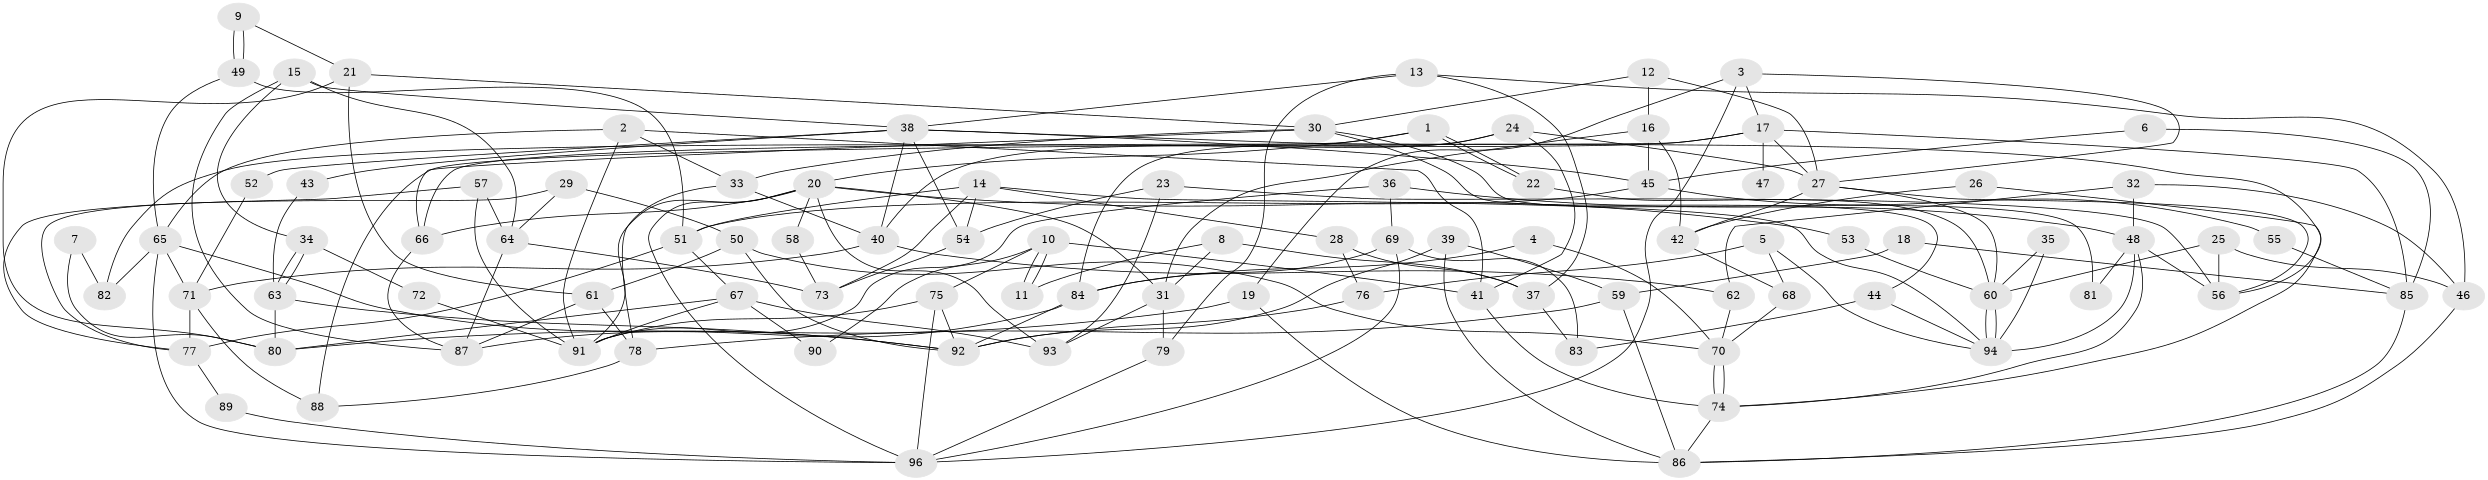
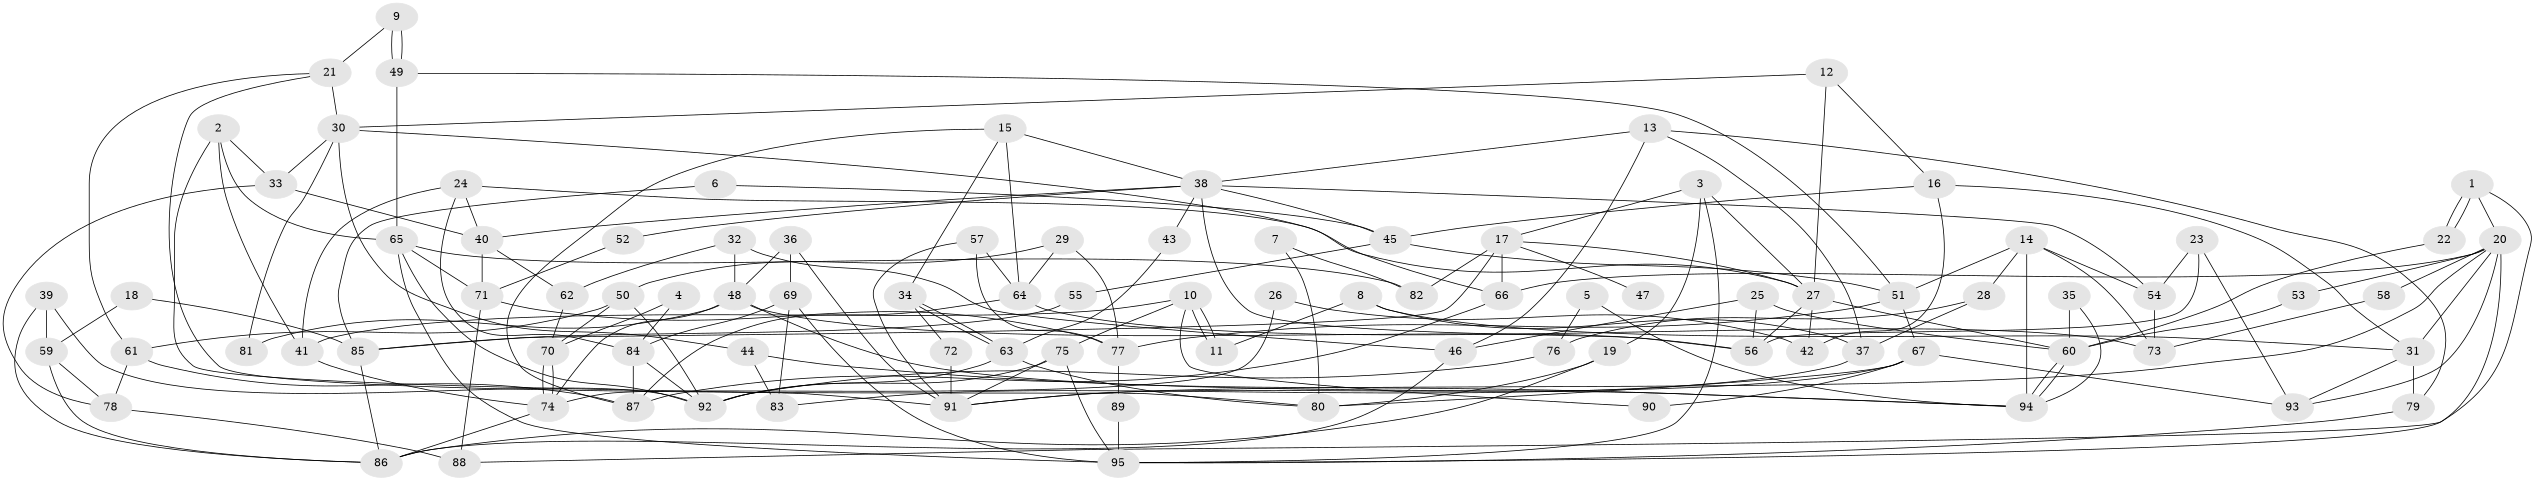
node "68": removed
node "96": label "96" -> "95"
